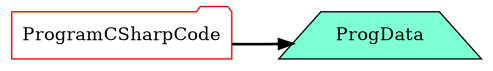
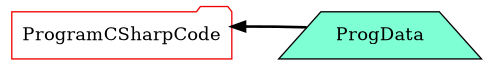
edge "ProgramCSharpCode" -> "ProgData": reversed
